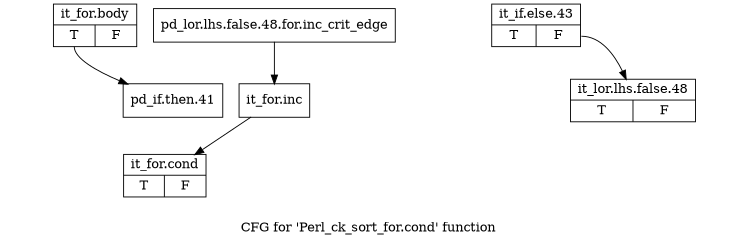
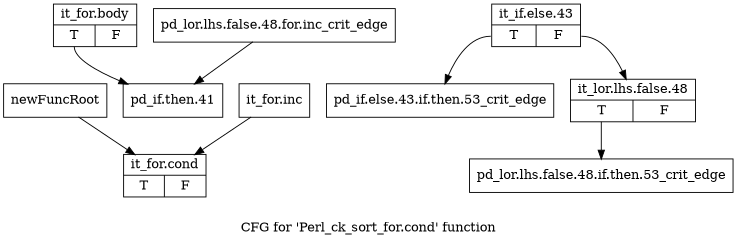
edge "pd_lor.lhs.false.48.for.inc_crit_edge" -> "it_for.inc": now "pd_lor.lhs.false.48.for.inc_crit_edge" -> "pd_if.then.41"
node "newFuncRoot": added
node "pd_if.else.43.if.then.53_crit_edge": added
node "pd_lor.lhs.false.48.if.then.53_crit_edge": added
